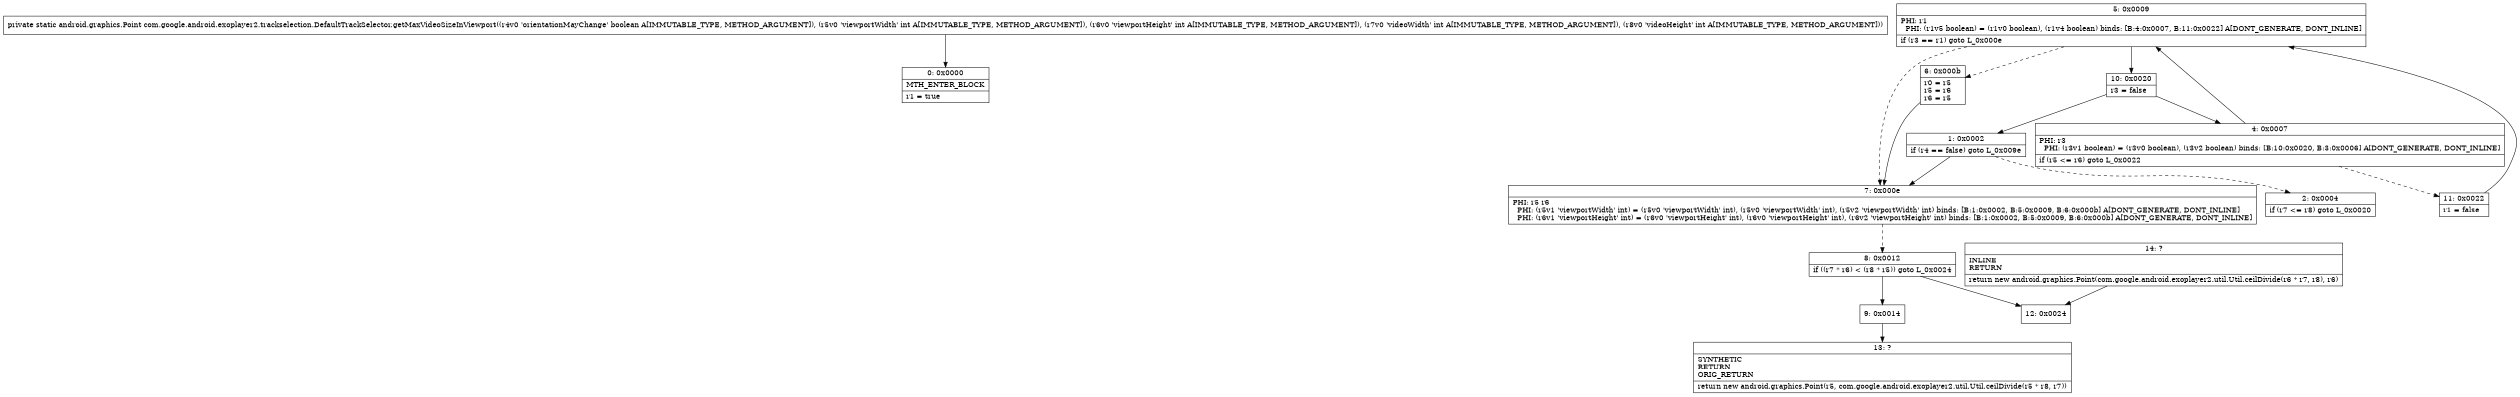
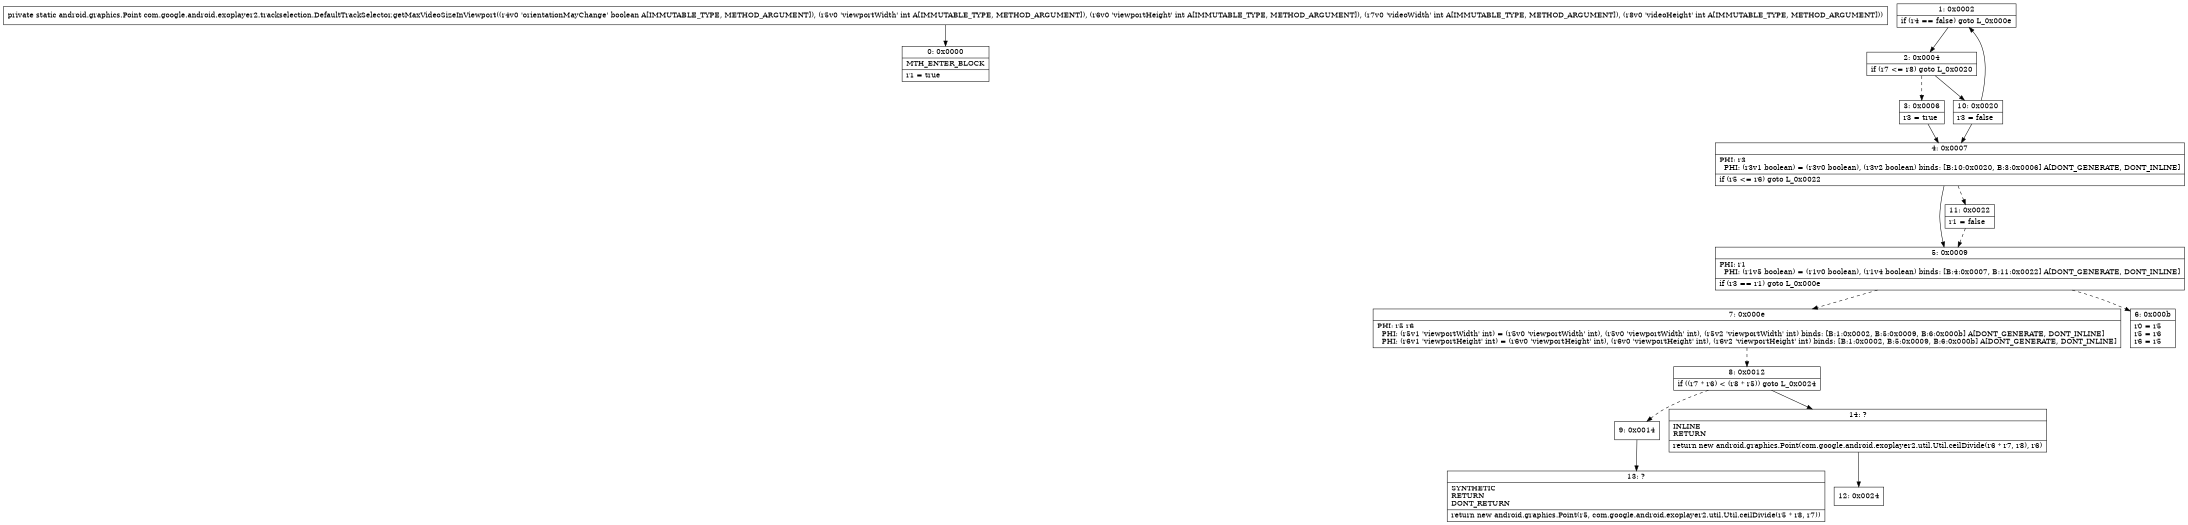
edge "5: 0x0009" -> "10: 0x0020": now "2: 0x0004" -> "10: 0x0020"
edge "11: 0x0022" -> "5: 0x0009": style solid -> dashed
node "3: 0x0006": added
edge "6: 0x000b" -> "7: 0x000e": removed
node "1: 0x0002": text "if (r4 == false) goto L_0x009e" -> "if (r4 == false) goto L_0x000e"
edge "1: 0x0002" -> "7: 0x000e": removed
edge "1: 0x0002" -> "2: 0x0004": style dashed -> solid
edge "8: 0x0012" -> "9: 0x0014": style solid -> dashed
edge "8: 0x0012" -> "12: 0x0024": now "8: 0x0012" -> "14: ?"
node "13: ?": text "ORIG_RETURN" -> "DONT_RETURN"
